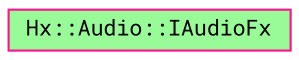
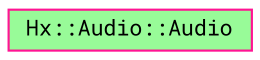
node "Hx::Audio::IAudioFx": label "Hx::Audio::IAudioFx" -> "Hx::Audio::Audio"
